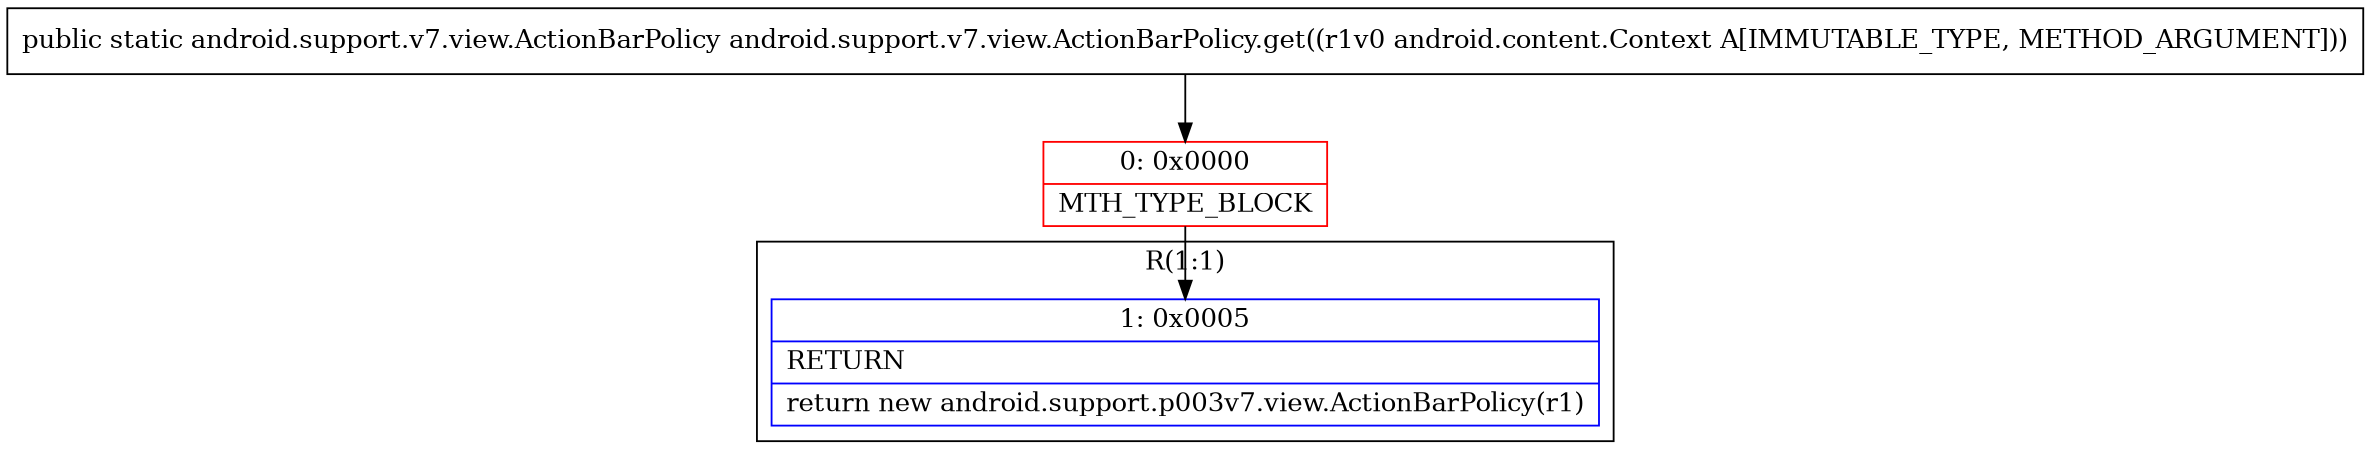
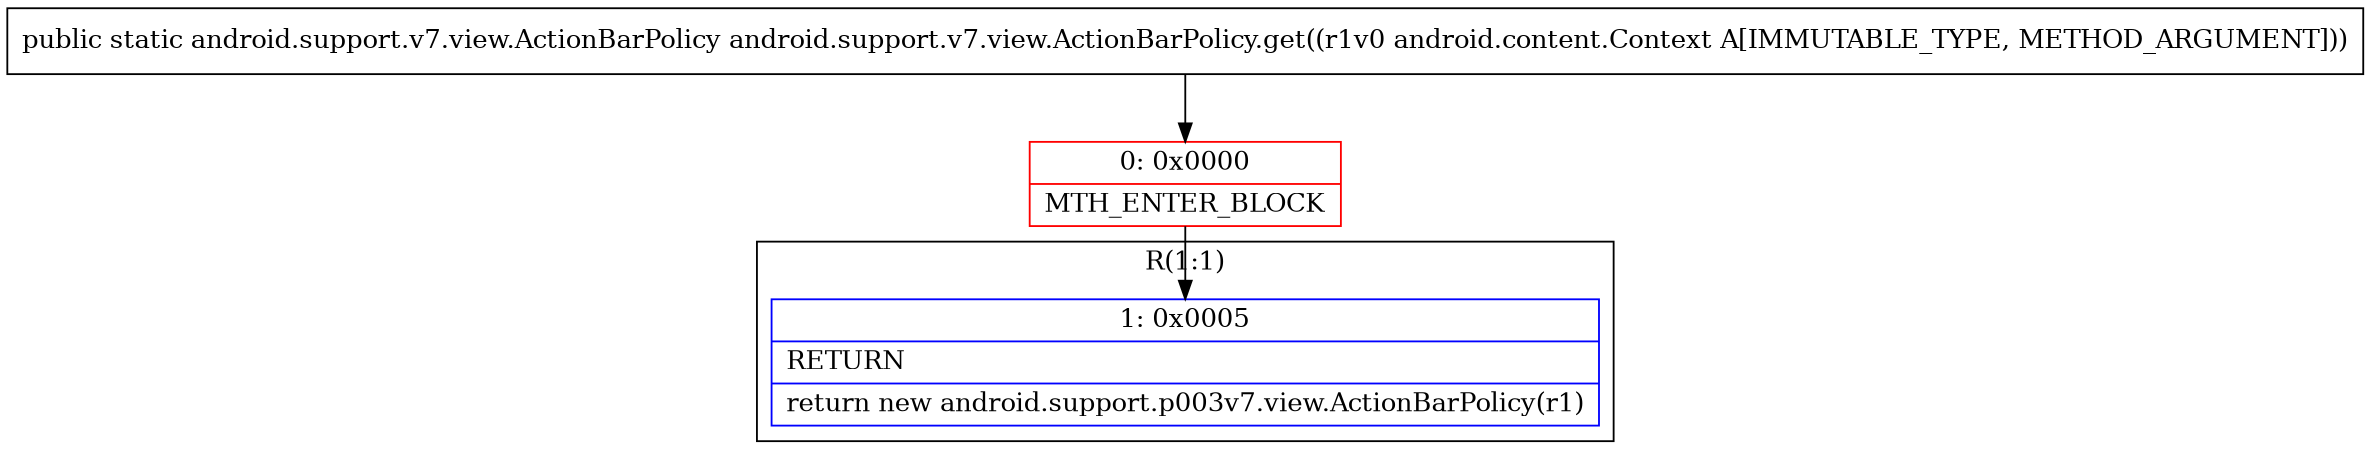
node "0: 0x0000": text "MTH_TYPE_BLOCK" -> "MTH_ENTER_BLOCK"
